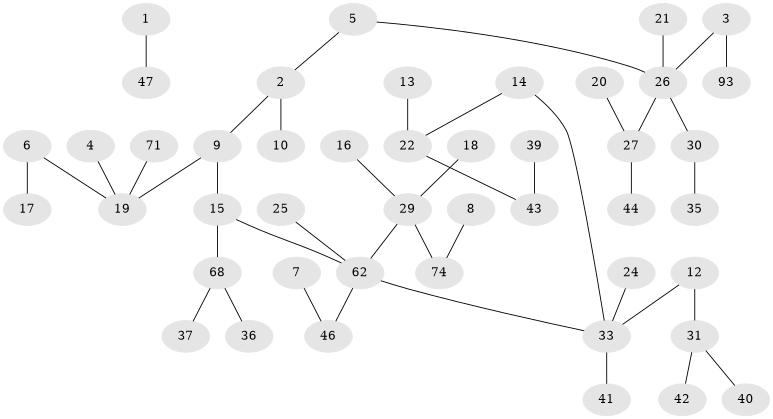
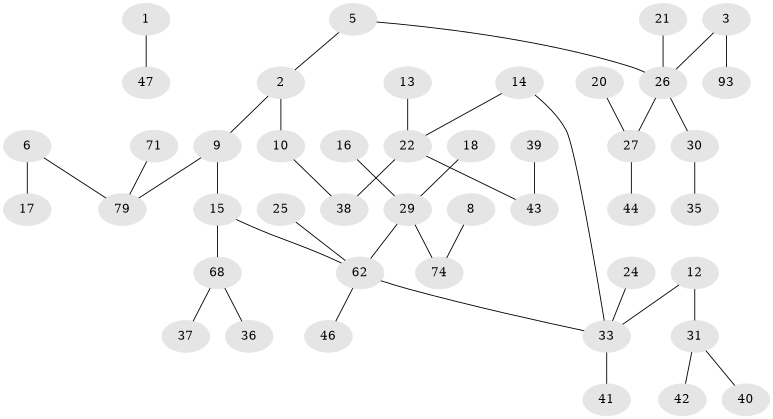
node "4": removed
node "19": label "19" -> "79"
node "38": added
node "7": removed
